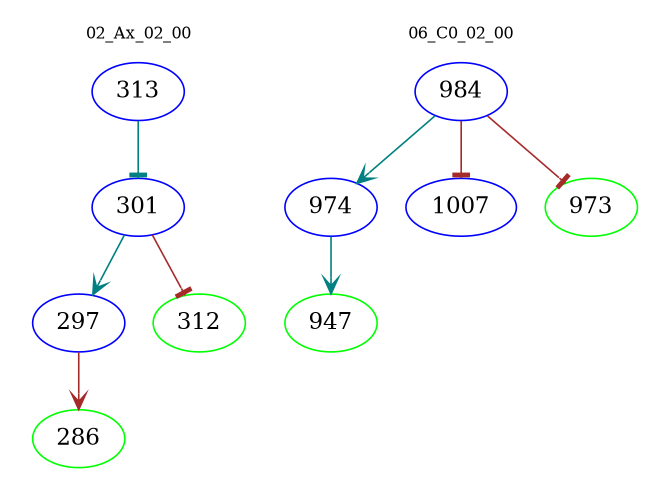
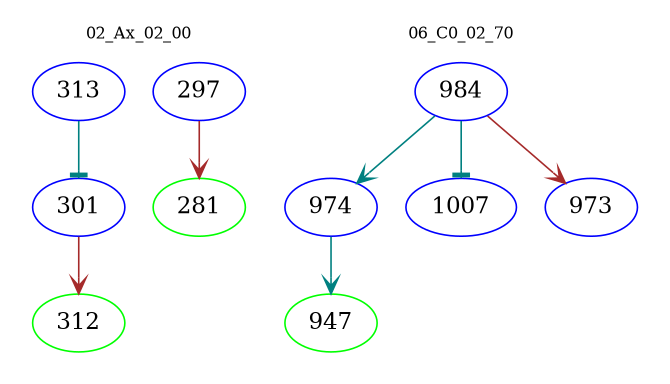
cluster "06_C0_02_00": label "06_C0_02_00" -> "06_C0_02_70"
edge "984" -> "1007": color brown -> teal
edge "984" -> "973": arrowhead tee -> vee
node "973": color green -> blue
edge "301" -> "297": removed
edge "301" -> "312": arrowhead tee -> vee
node "286": label "286" -> "281"
